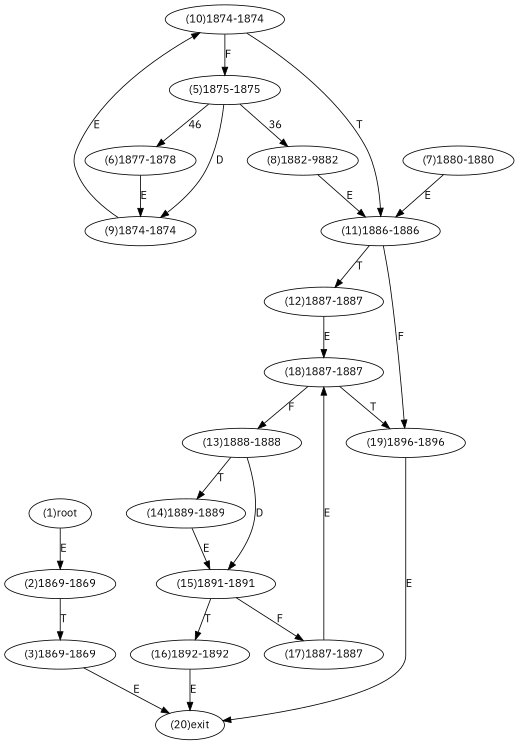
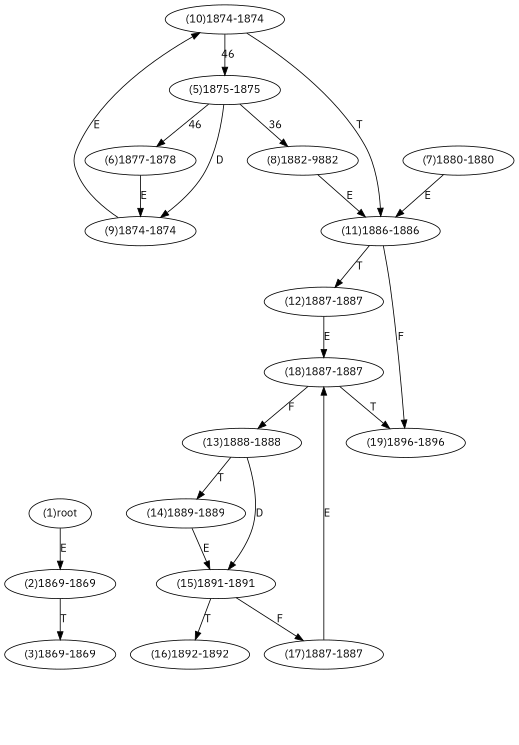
edge "(10)1874-1874" -> "(5)1875-1875": label "F" -> "46"
node "(20)exit": removed
